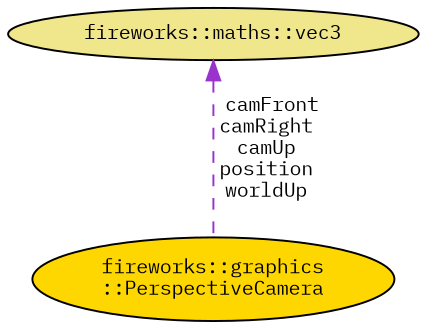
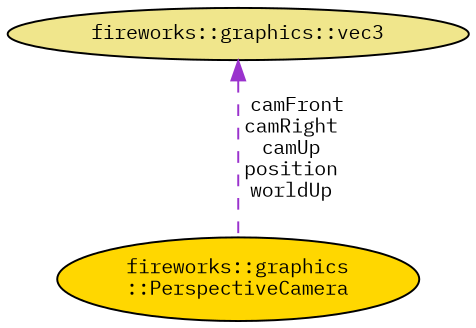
node "fireworks::maths::vec3": label "fireworks::maths::vec3" -> "fireworks::graphics::vec3"
